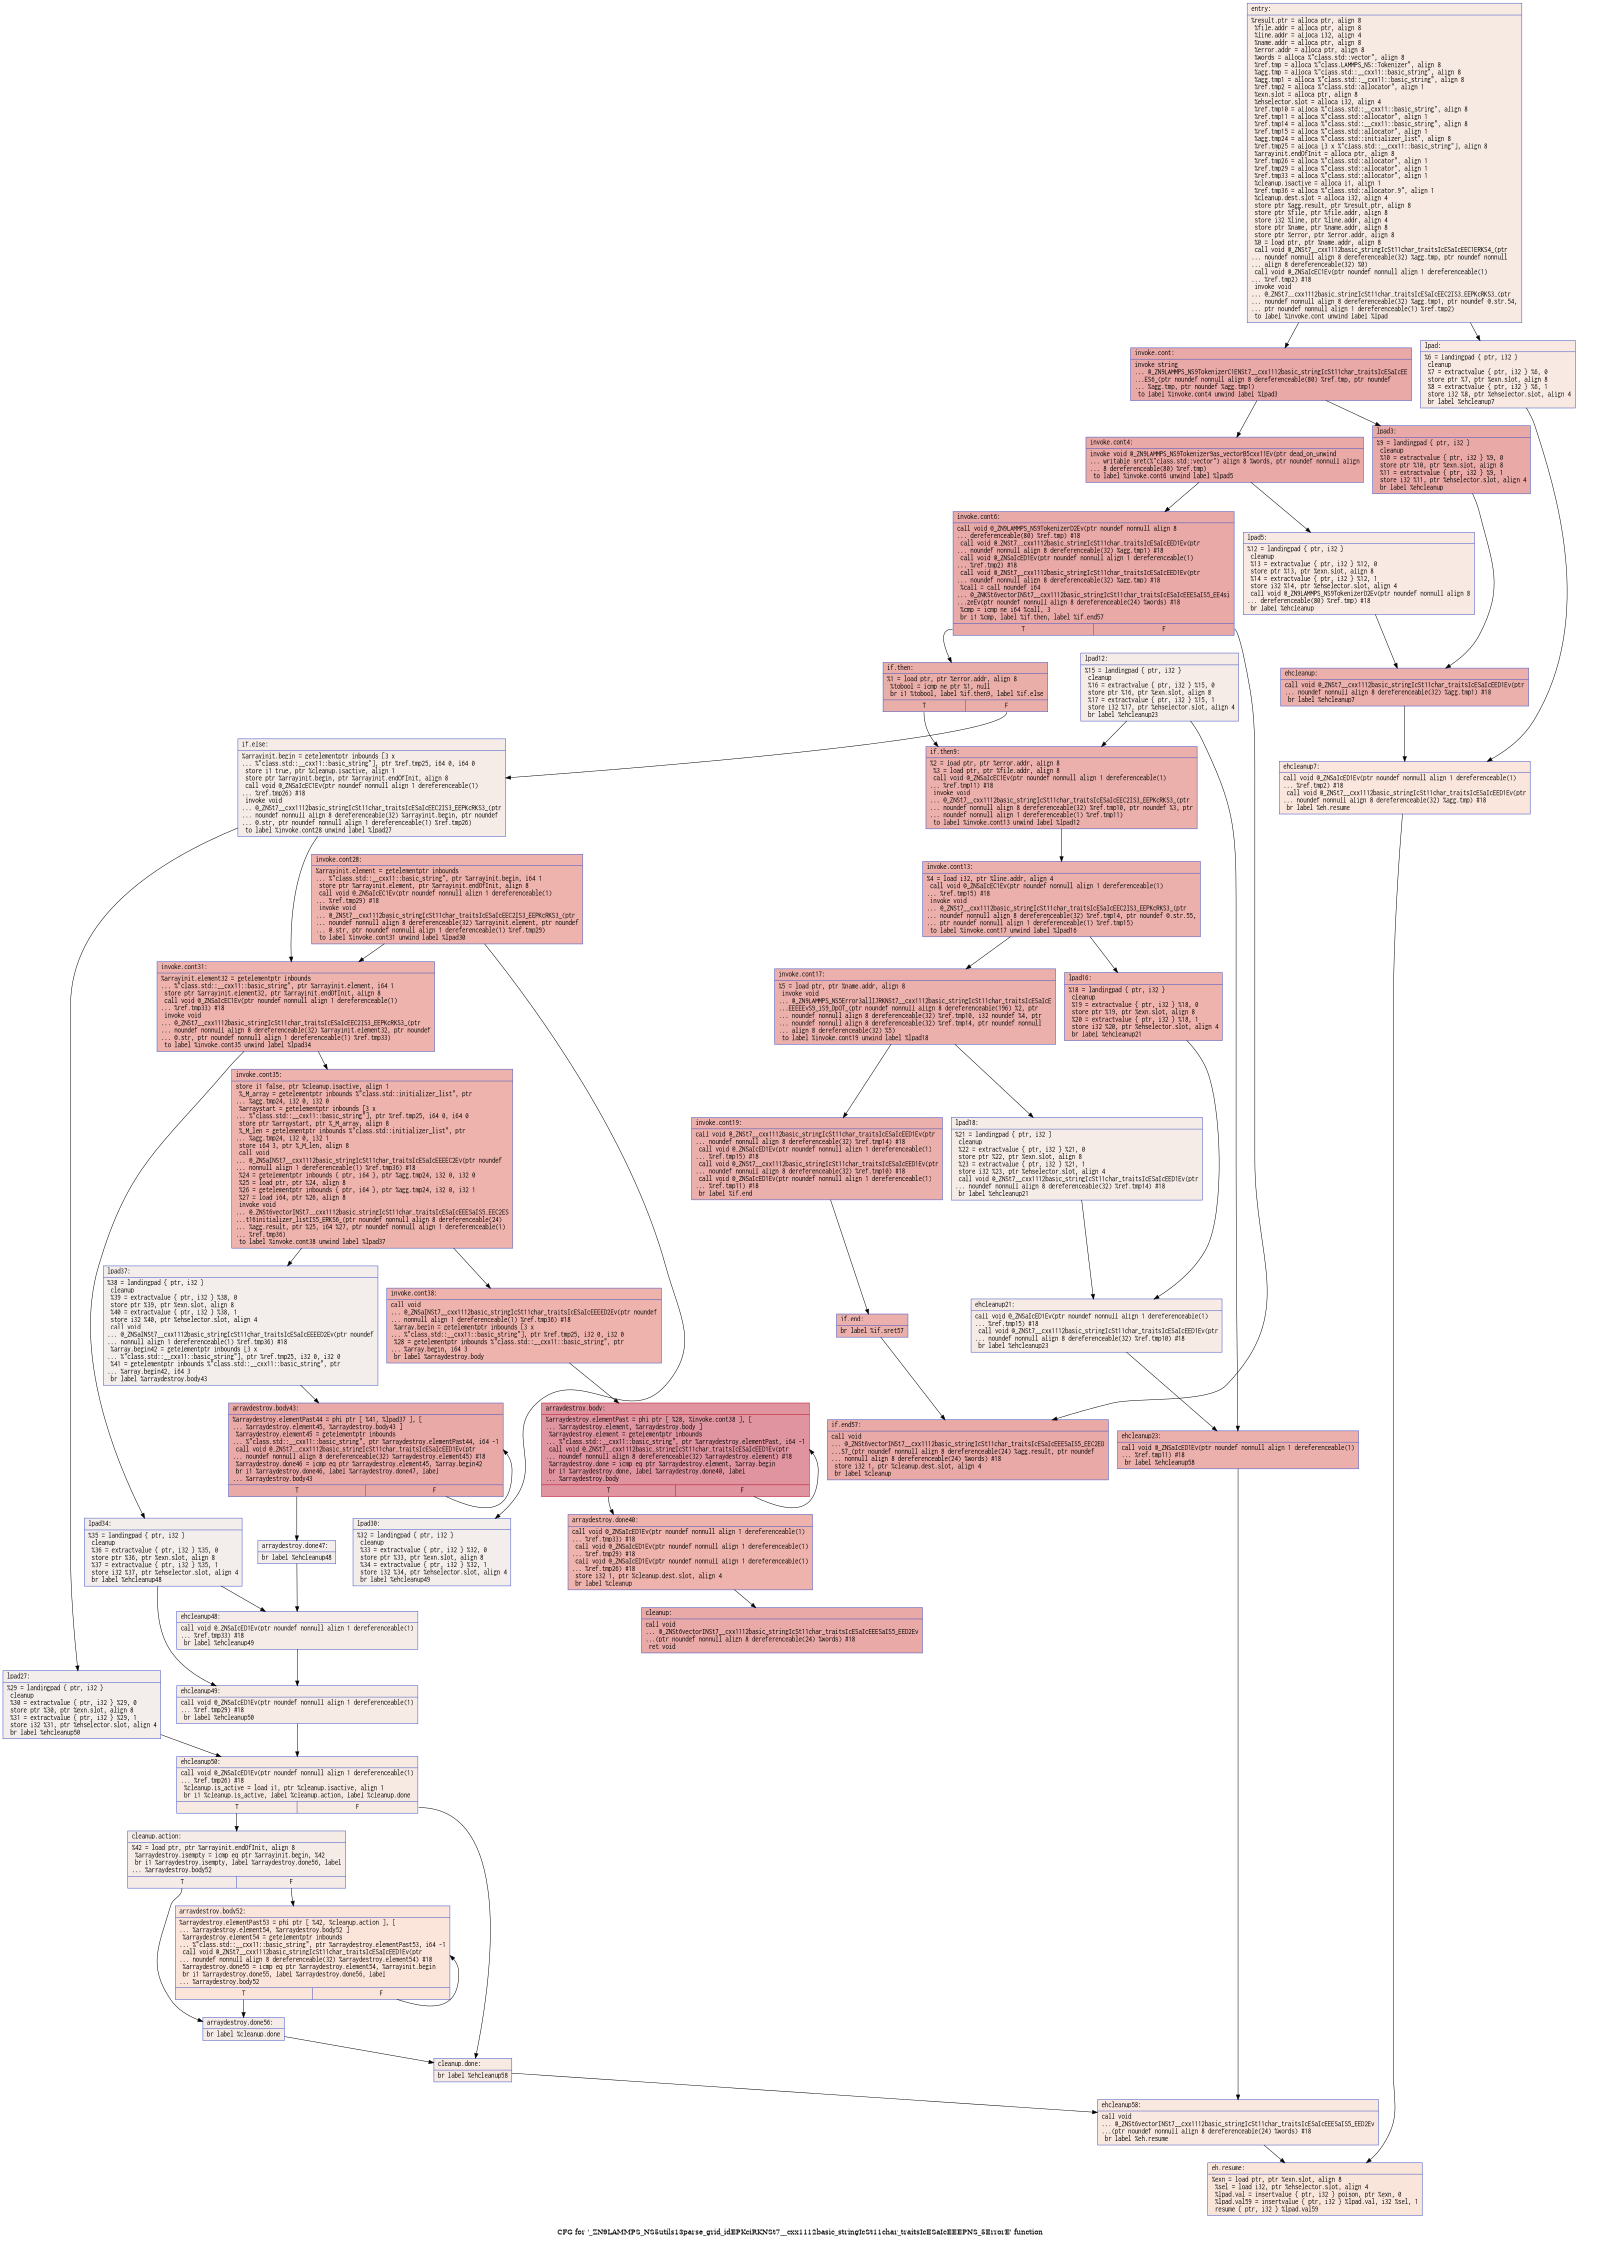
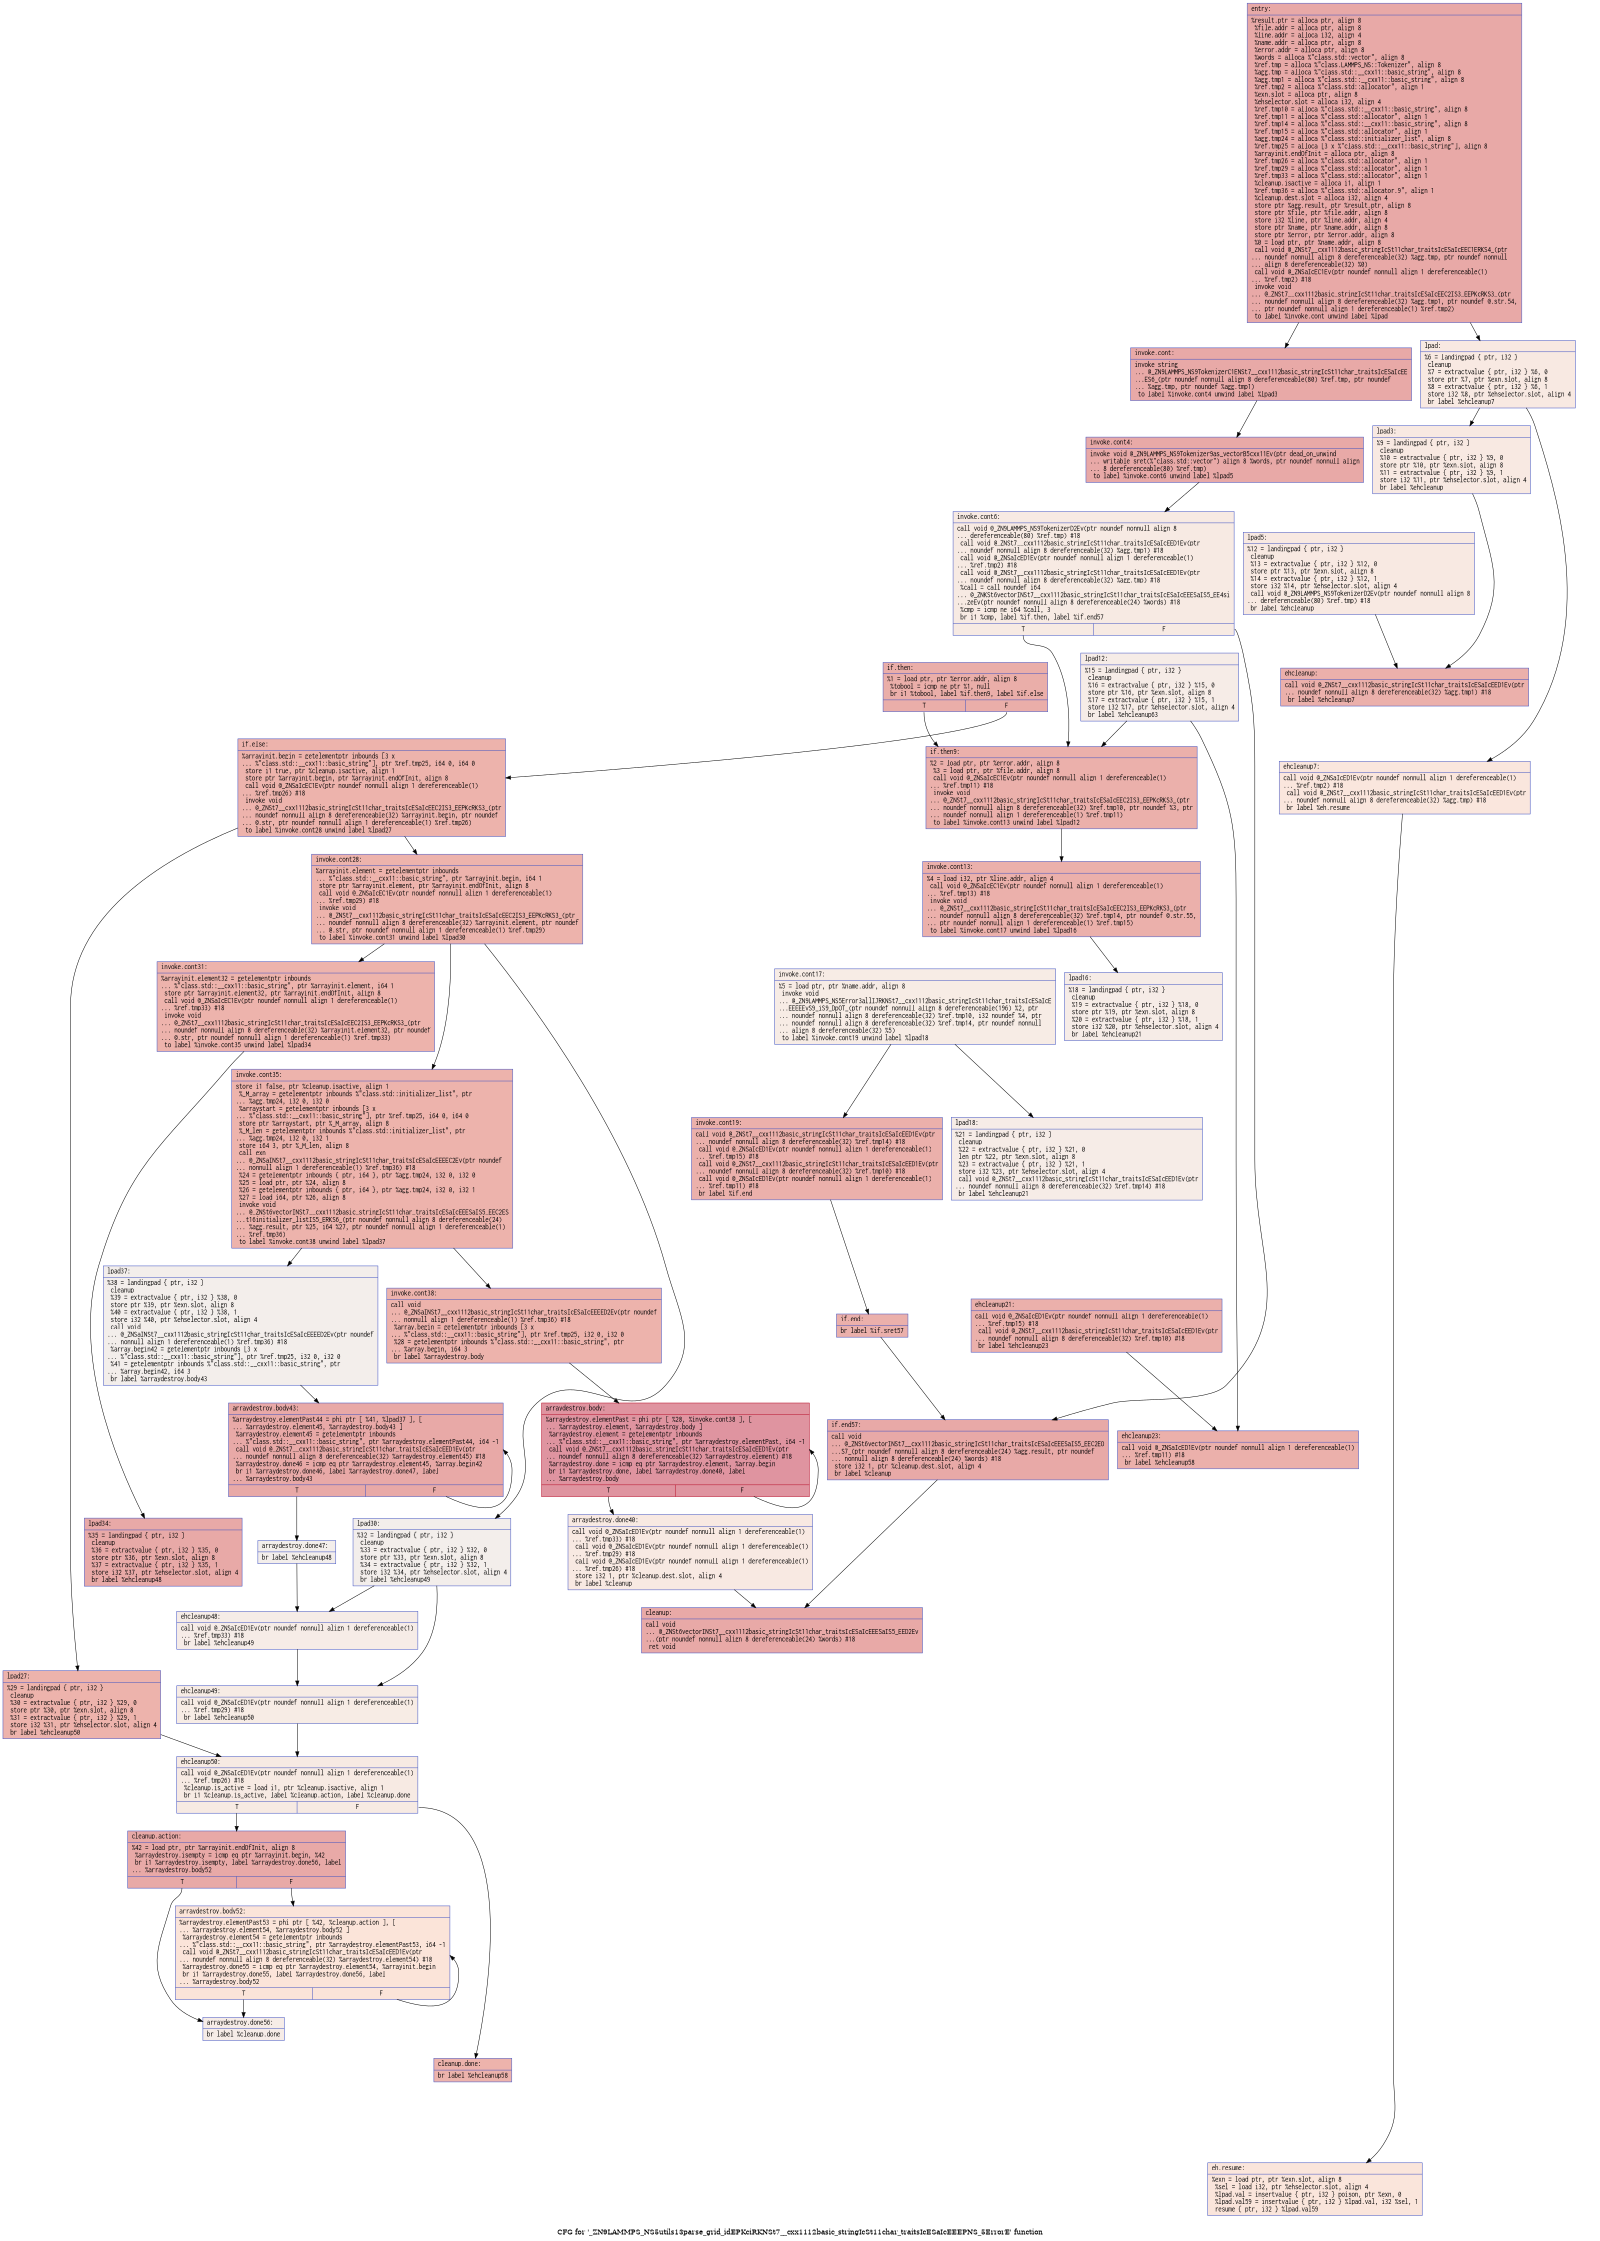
node "entry:": fillcolor #eed0c070 -> #ca3b3770
edge "invoke.cont:" -> "lpad3:": now "lpad:" -> "lpad3:"
node "lpad3:": fillcolor #ca3b3770 -> #efcebd70
edge "invoke.cont4:" -> "lpad5:": removed
node "invoke.cont6:": fillcolor #ca3b3770 -> #eed0c070
edge "invoke.cont6:" -> "if.then:": now "invoke.cont6:" -> "if.then9:"
node "lpad12:": text "br label %ehcleanup23" -> "br label %ehcleanup63"
edge "ehcleanup:" -> "ehcleanup7:": removed
node "if.else:": fillcolor #ead5c970 -> #d6524470
edge "if.else:" -> "invoke.cont31:": now "if.else:" -> "invoke.cont28:"
node "invoke.cont13:": text "... %ref.tmp15) #18" -> "... %ref.tmp13) #18"
edge "invoke.cont13:" -> "invoke.cont17:": removed
node "invoke.cont17:": fillcolor #d24b4070 -> #ecd3c570
node "lpad16:": fillcolor #d6524470 -> #ead5c970
edge "invoke.cont31:" -> "invoke.cont35:": now "invoke.cont28:" -> "invoke.cont35:"
node "invoke.cont35:": text "call void" -> "call exn"
node "lpad18:": text "store ptr %22, ptr %exn.slot, align 8" -> "len ptr %22, ptr %exn.slot, align 8"
edge "lpad16:" -> "ehcleanup21:": removed
edge "lpad18:" -> "ehcleanup21:": removed
node "ehcleanup21:": fillcolor #ecd3c570 -> #d24b4070
edge "if.end57:" -> "cleanup:": added
node "lpad34:": fillcolor #e5d8d170 -> #ca3b3770
node "arraydestroy.done40:": fillcolor #d6524470 -> #efcebd70
edge "lpad34:" -> "ehcleanup48:": now "lpad30:" -> "ehcleanup48:"
edge "lpad34:" -> "ehcleanup49:": now "lpad30:" -> "ehcleanup49:"
node "lpad27:": fillcolor #e5d8d170 -> #d6524470
node "cleanup.action:": fillcolor #ead5c970 -> #ca3b3770
edge "arraydestroy.done56:" -> "cleanup.done:": removed
node "cleanup.done:": fillcolor #eed0c070 -> #d6524470
node "ehcleanup58:": removed
